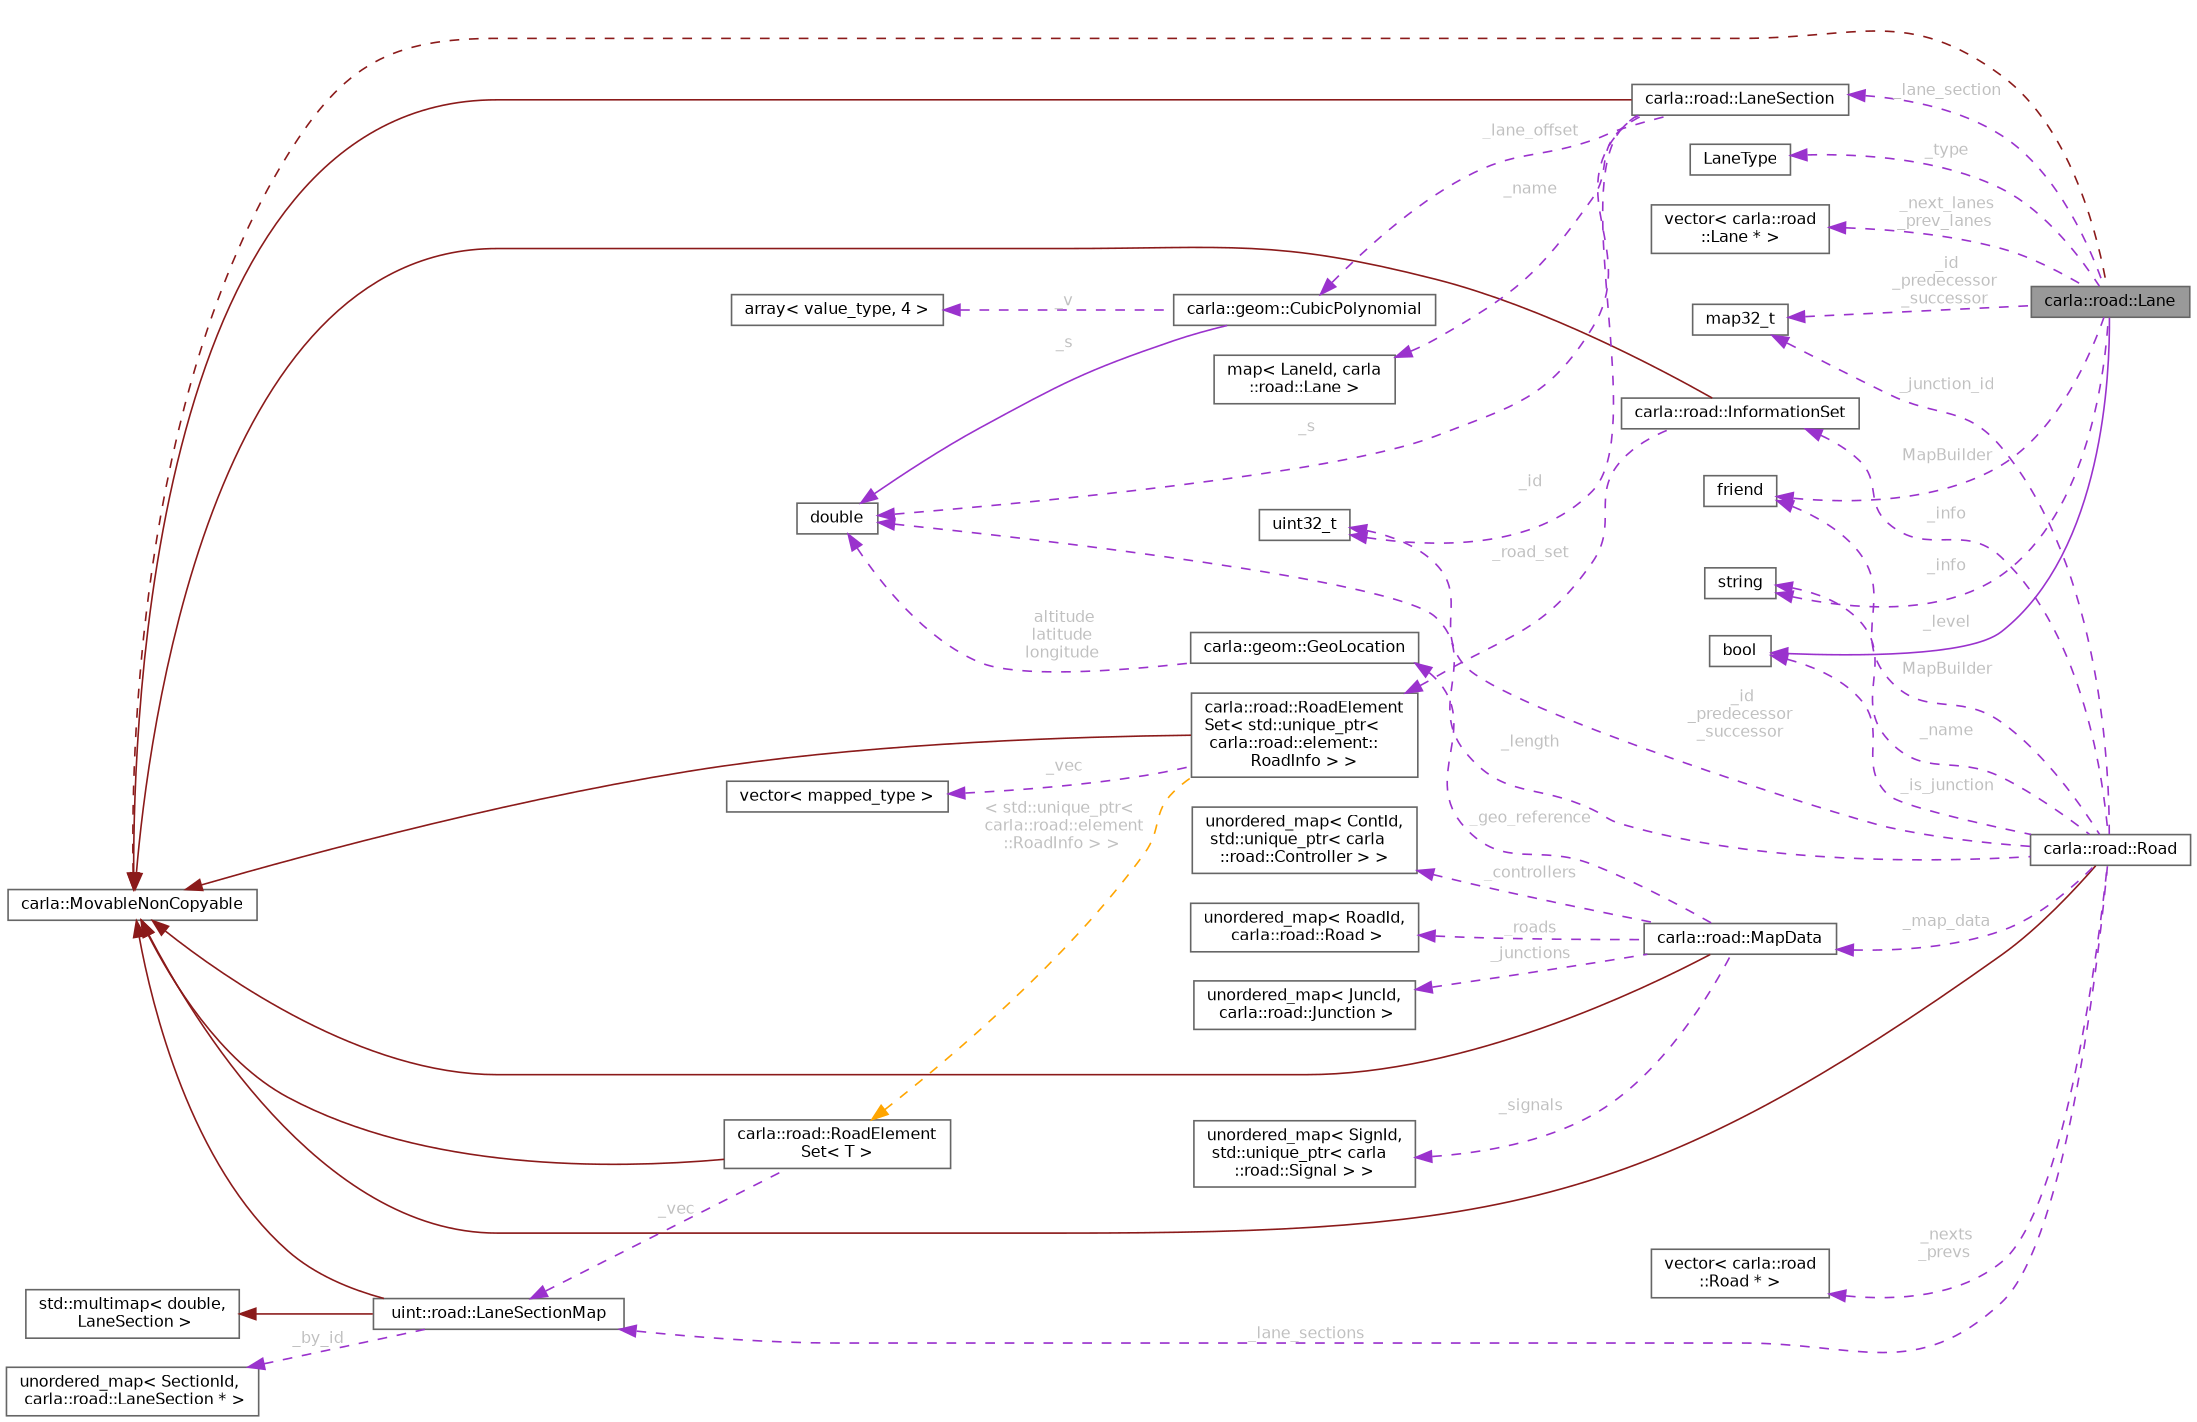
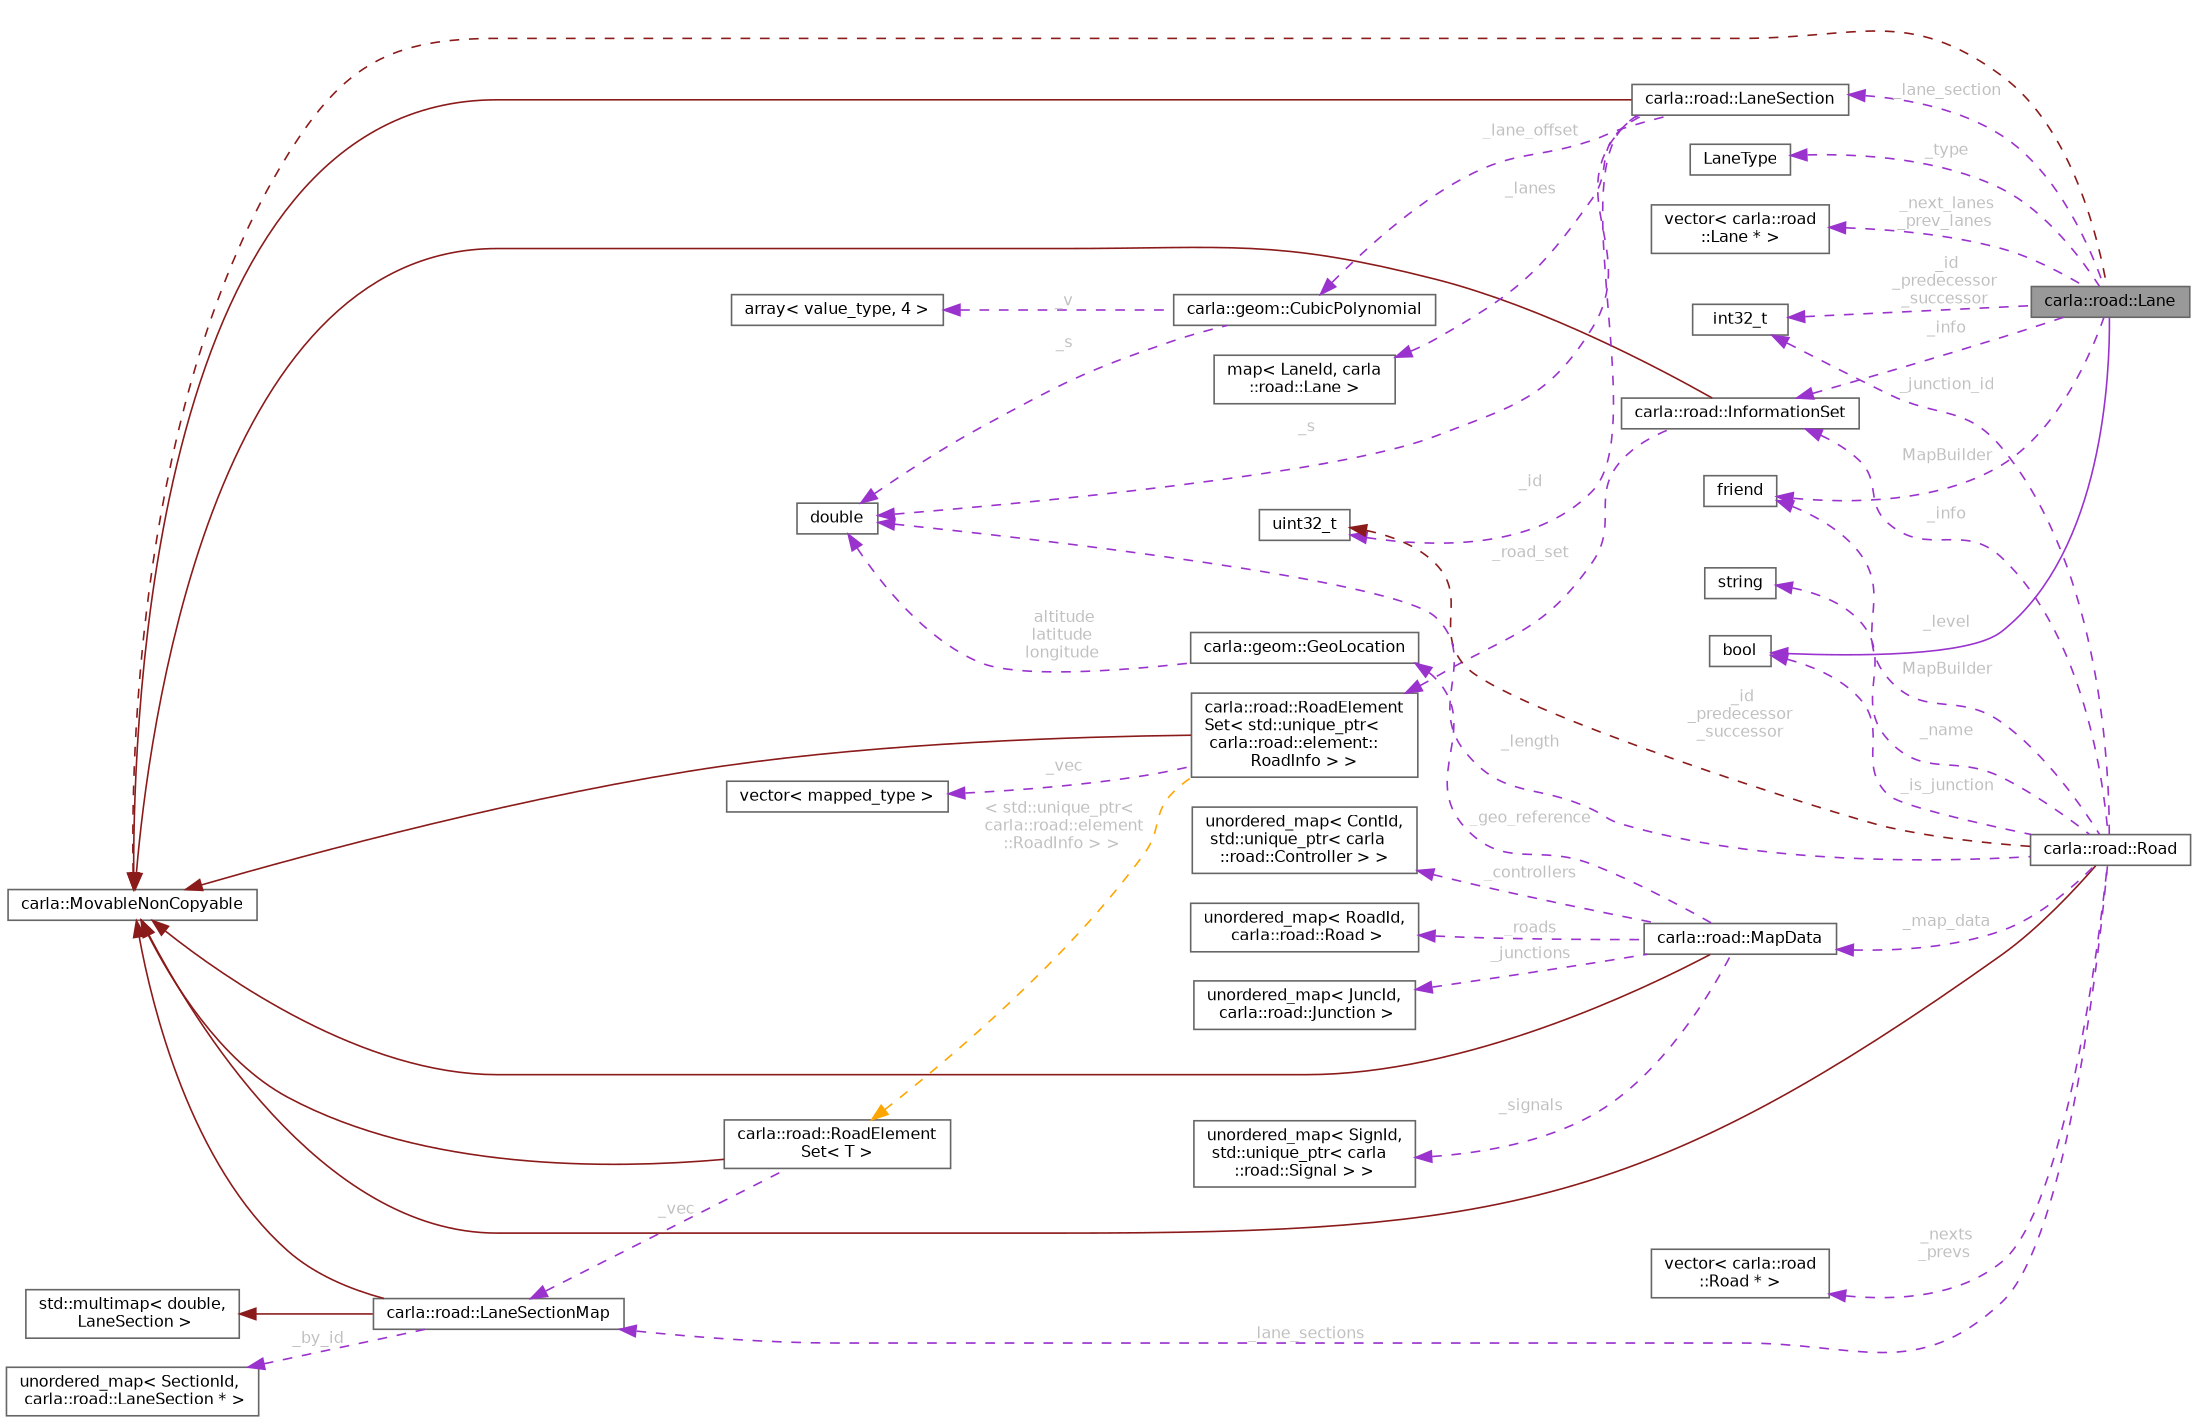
edge "carla::road::LaneSection" -> "map< LaneId, carla ::road::Lane >": label " _name" -> " _lanes"
node "map32_t": label "map32_t" -> "int32_t"
edge "carla::geom::CubicPolynomial" -> "double": style solid -> dashed
edge "carla::road::Lane" -> "string": now "carla::road::Lane" -> "carla::road::InformationSet"
edge "carla::road::Road" -> "uint32_t": color darkorchid3 -> firebrick4
node "uint::road::LaneSectionMap": label "uint::road::LaneSectionMap" -> "carla::road::LaneSectionMap"
